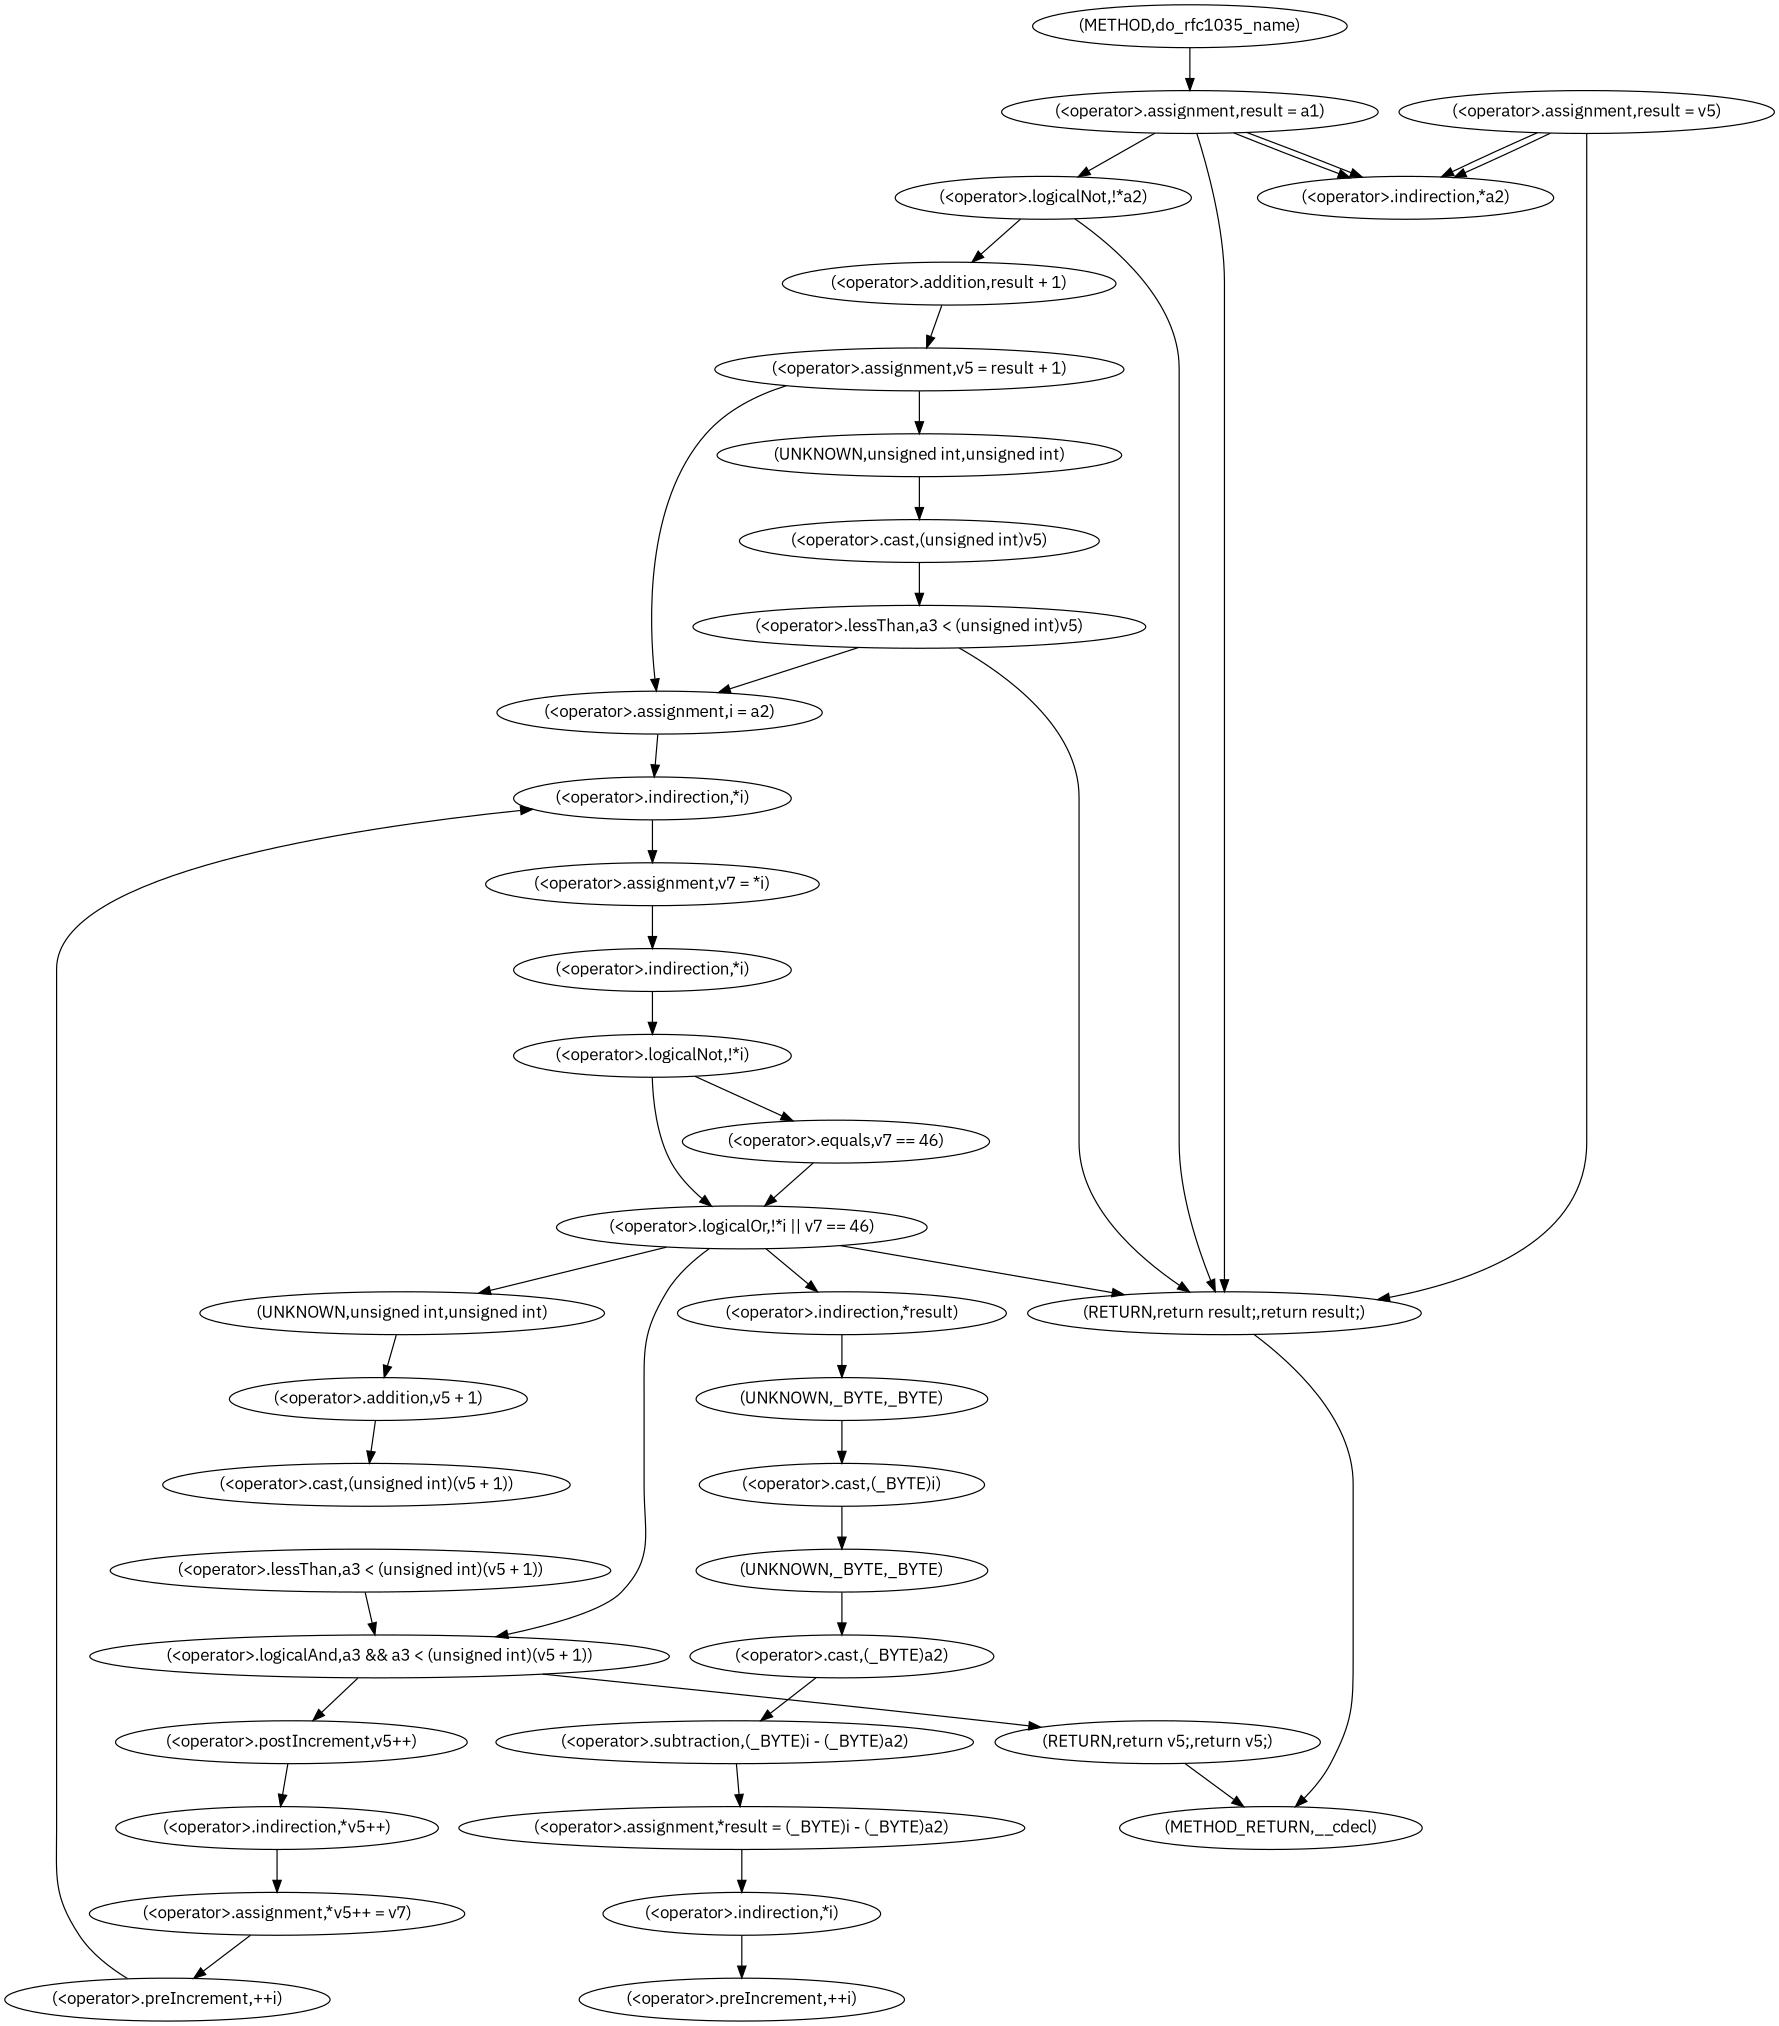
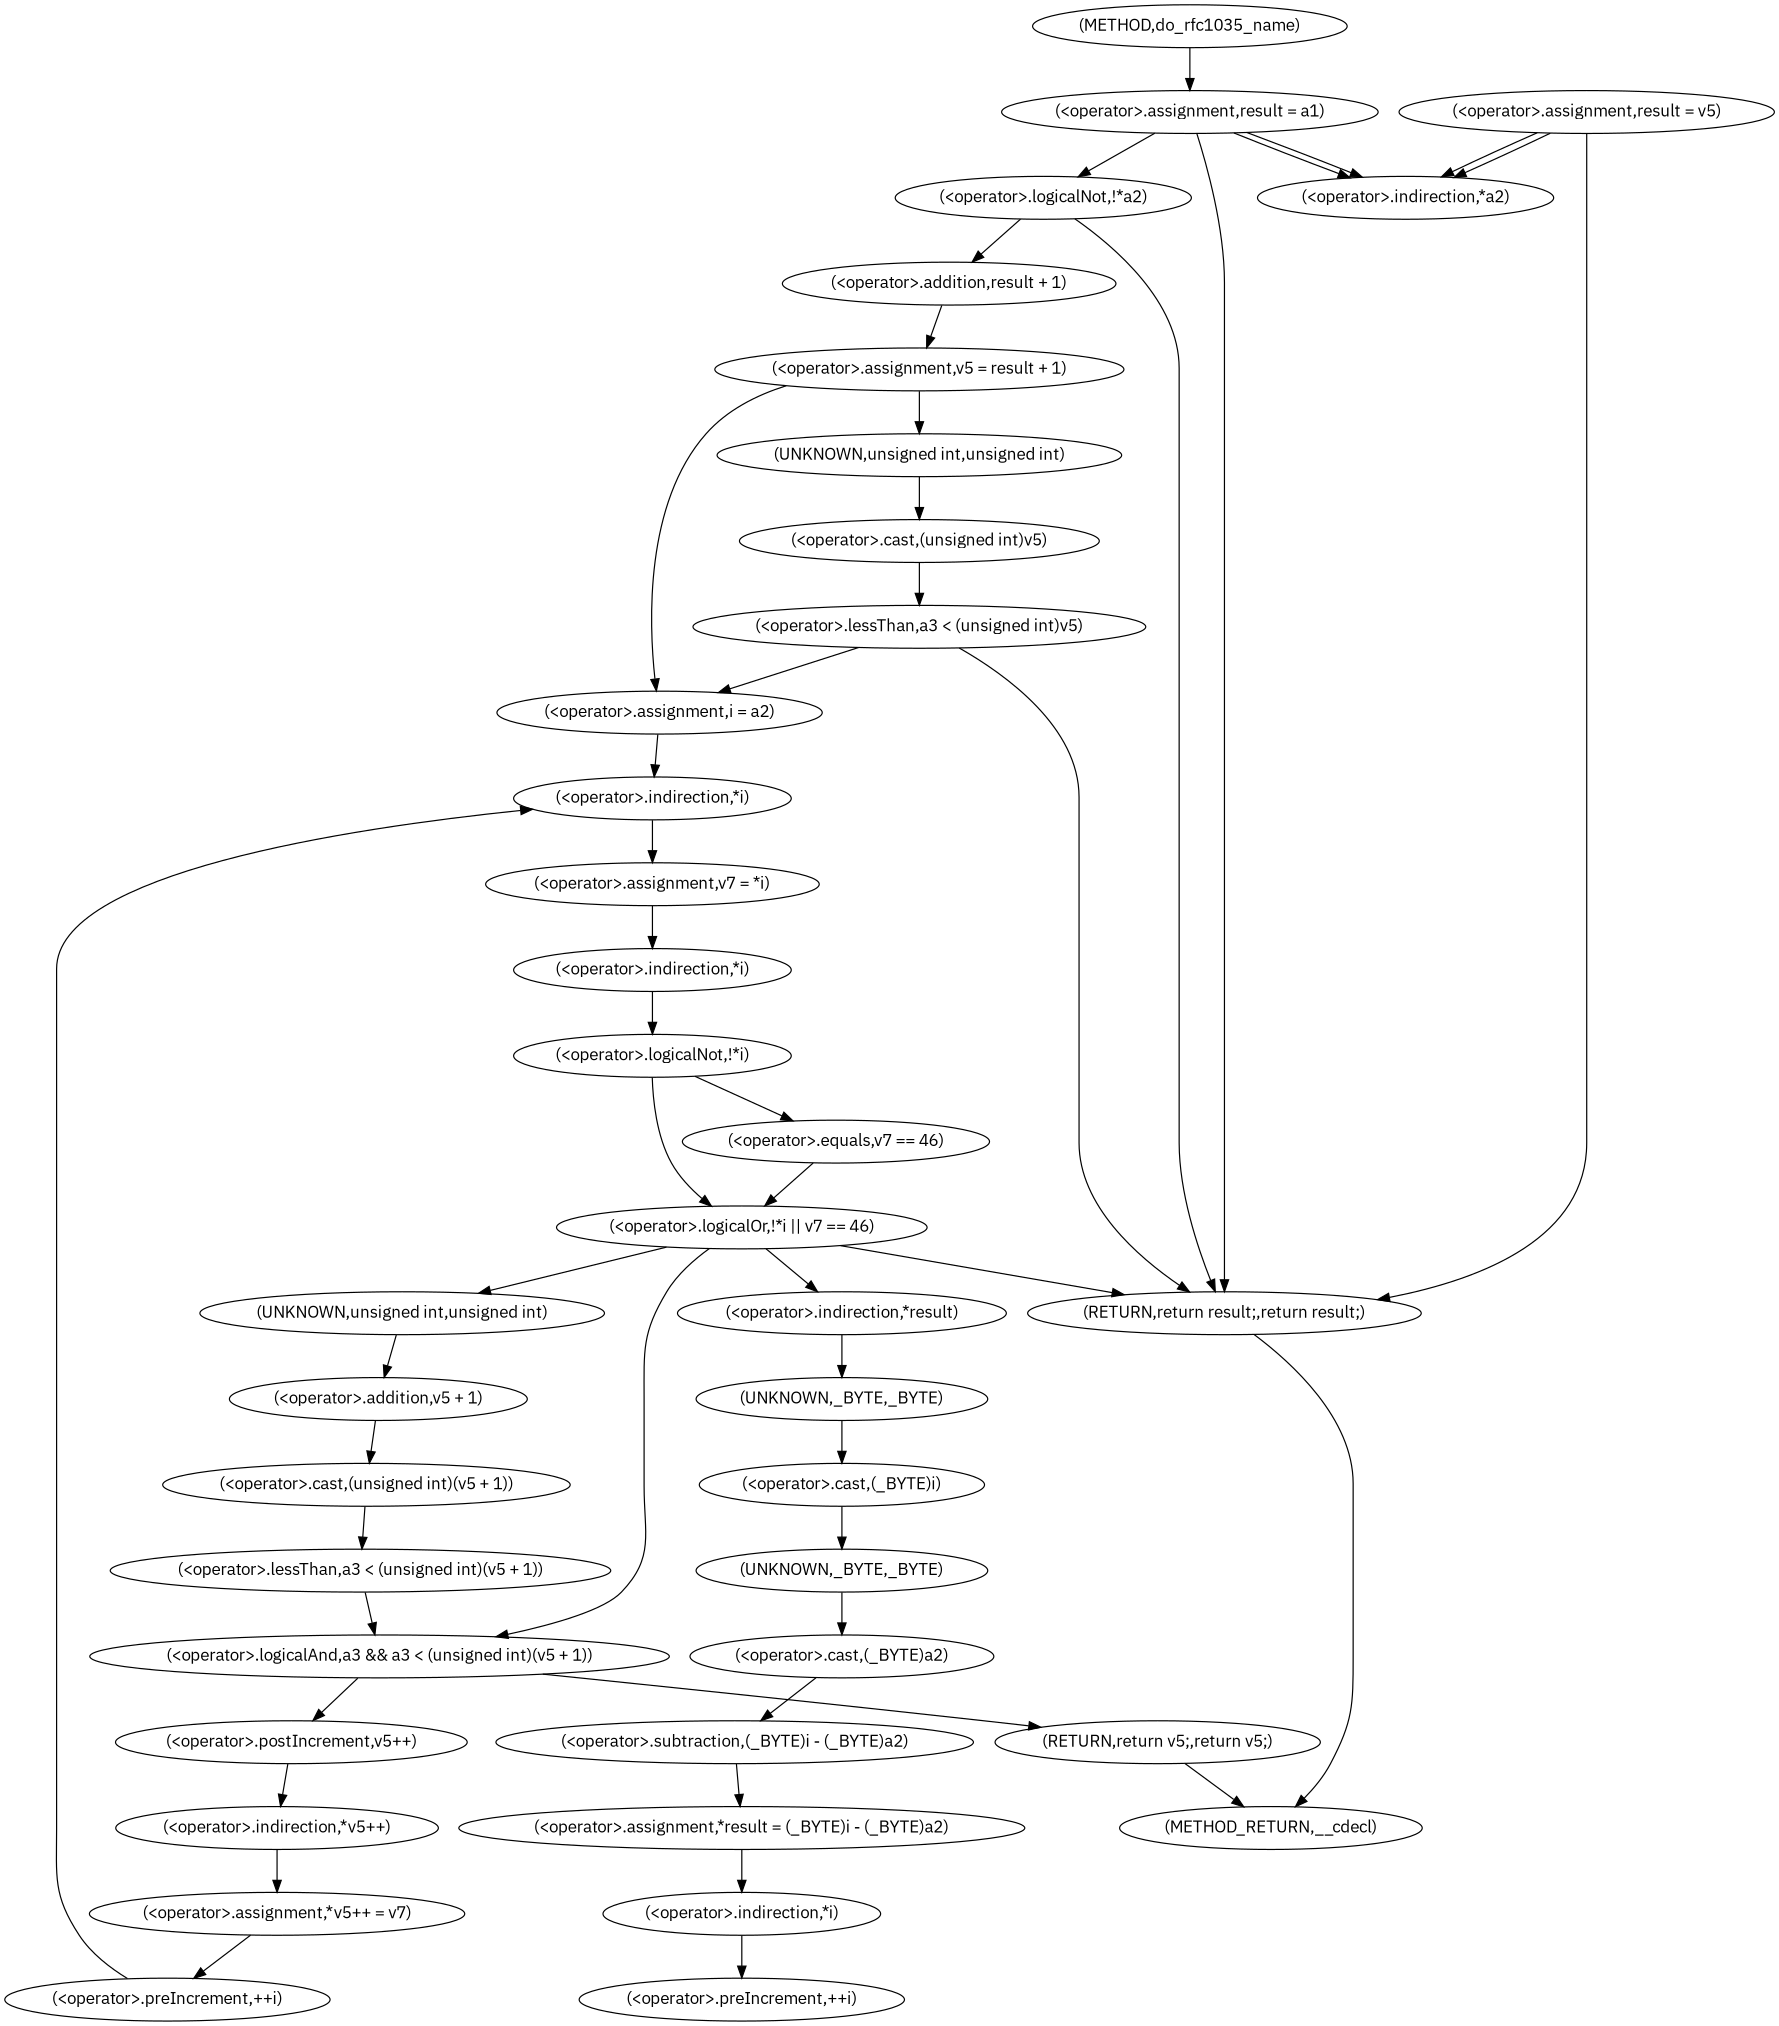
edge "(<operator>.cast,(unsigned int)(v5 + 1))" -> "(<operator>.lessThan,a3 < (unsigned int)(v5 + 1))": added
